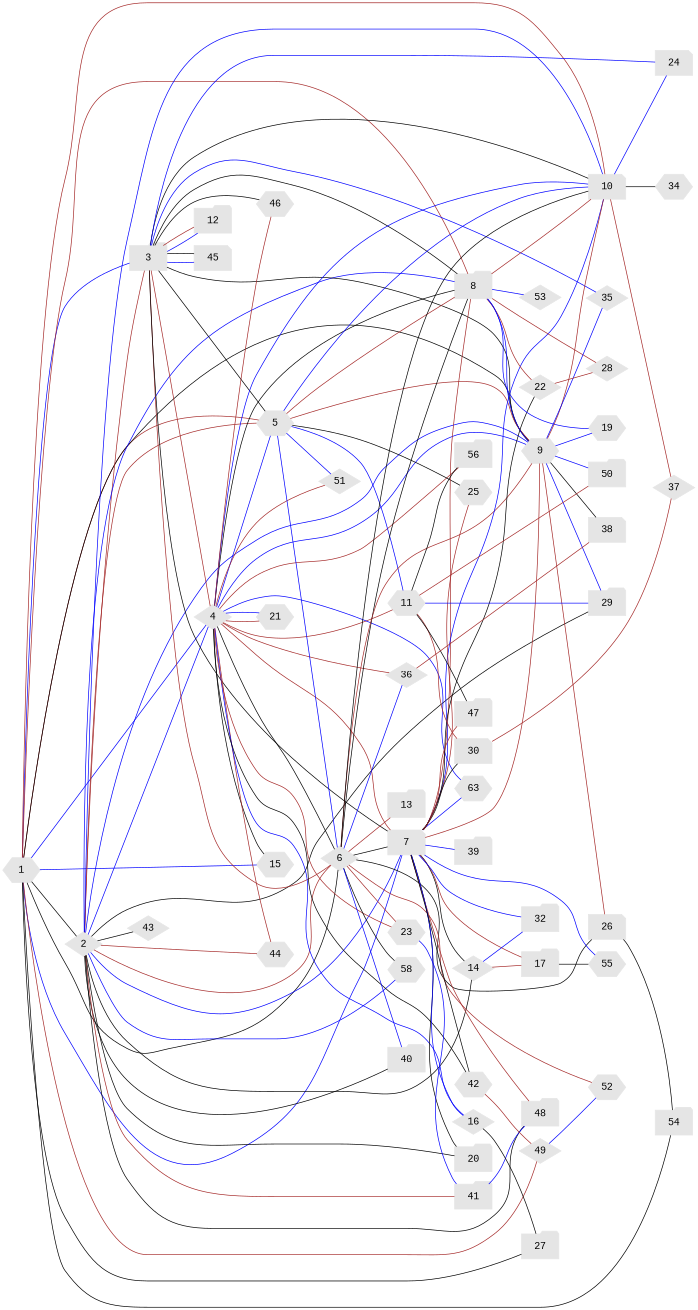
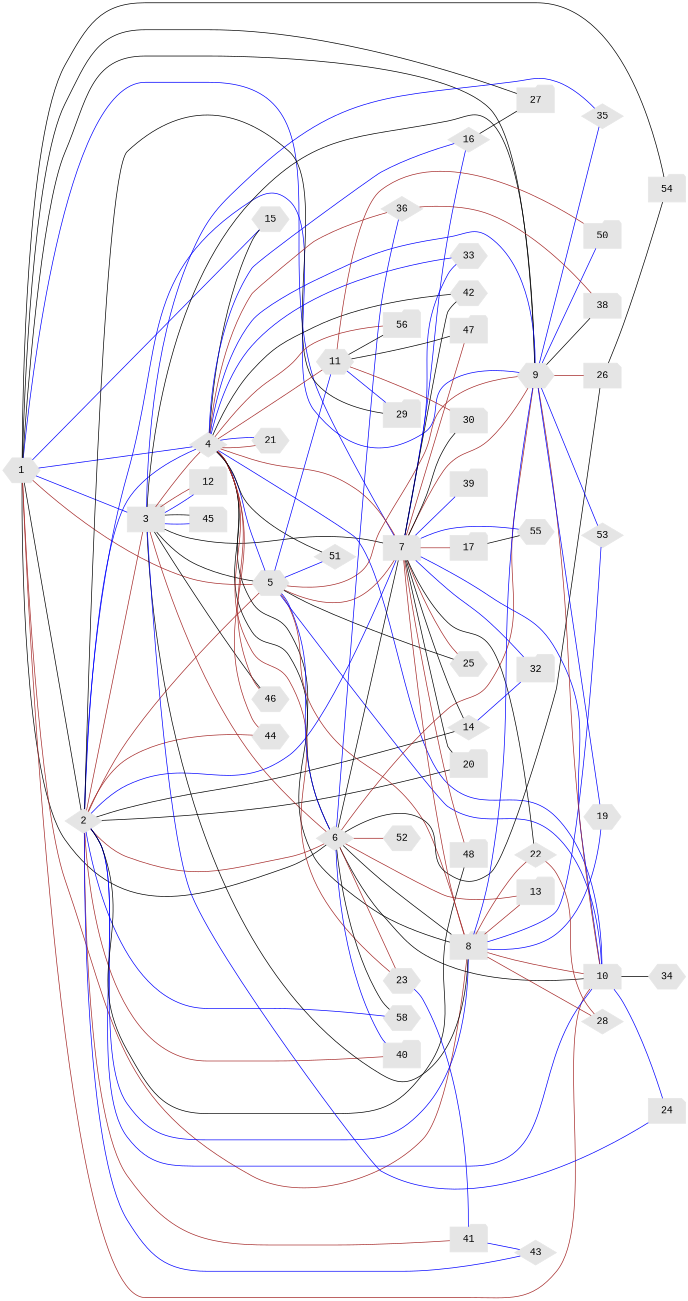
edge "10" -- "3": removed
node "37": removed
edge "9" -- "29": now "9" -- "53"
edge "51" -- "4": color brown -> black
edge "7" -- "5": added
node "63": label "63" -> "33"
edge "13" -- "8": added
edge "43" -- "2": color black -> blue
edge "17" -- "14": removed
edge "2" -- "40": color black -> brown
node "49": removed
edge "48" -- "41": now "43" -- "41"
